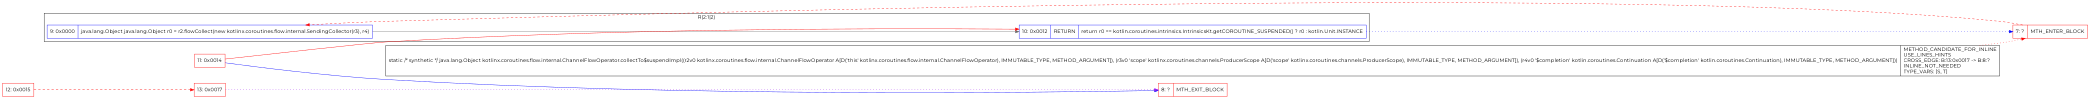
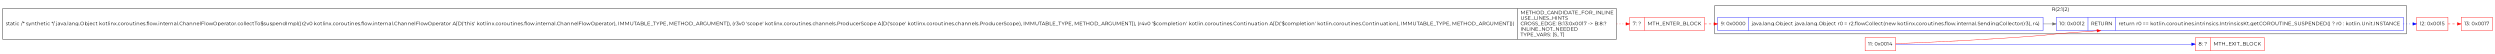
edge "10: 0x0012" -> "7: ?": now "10: 0x0012" -> "12: 0x0015"
edge "13: 0x0017" -> "8: ?": removed
